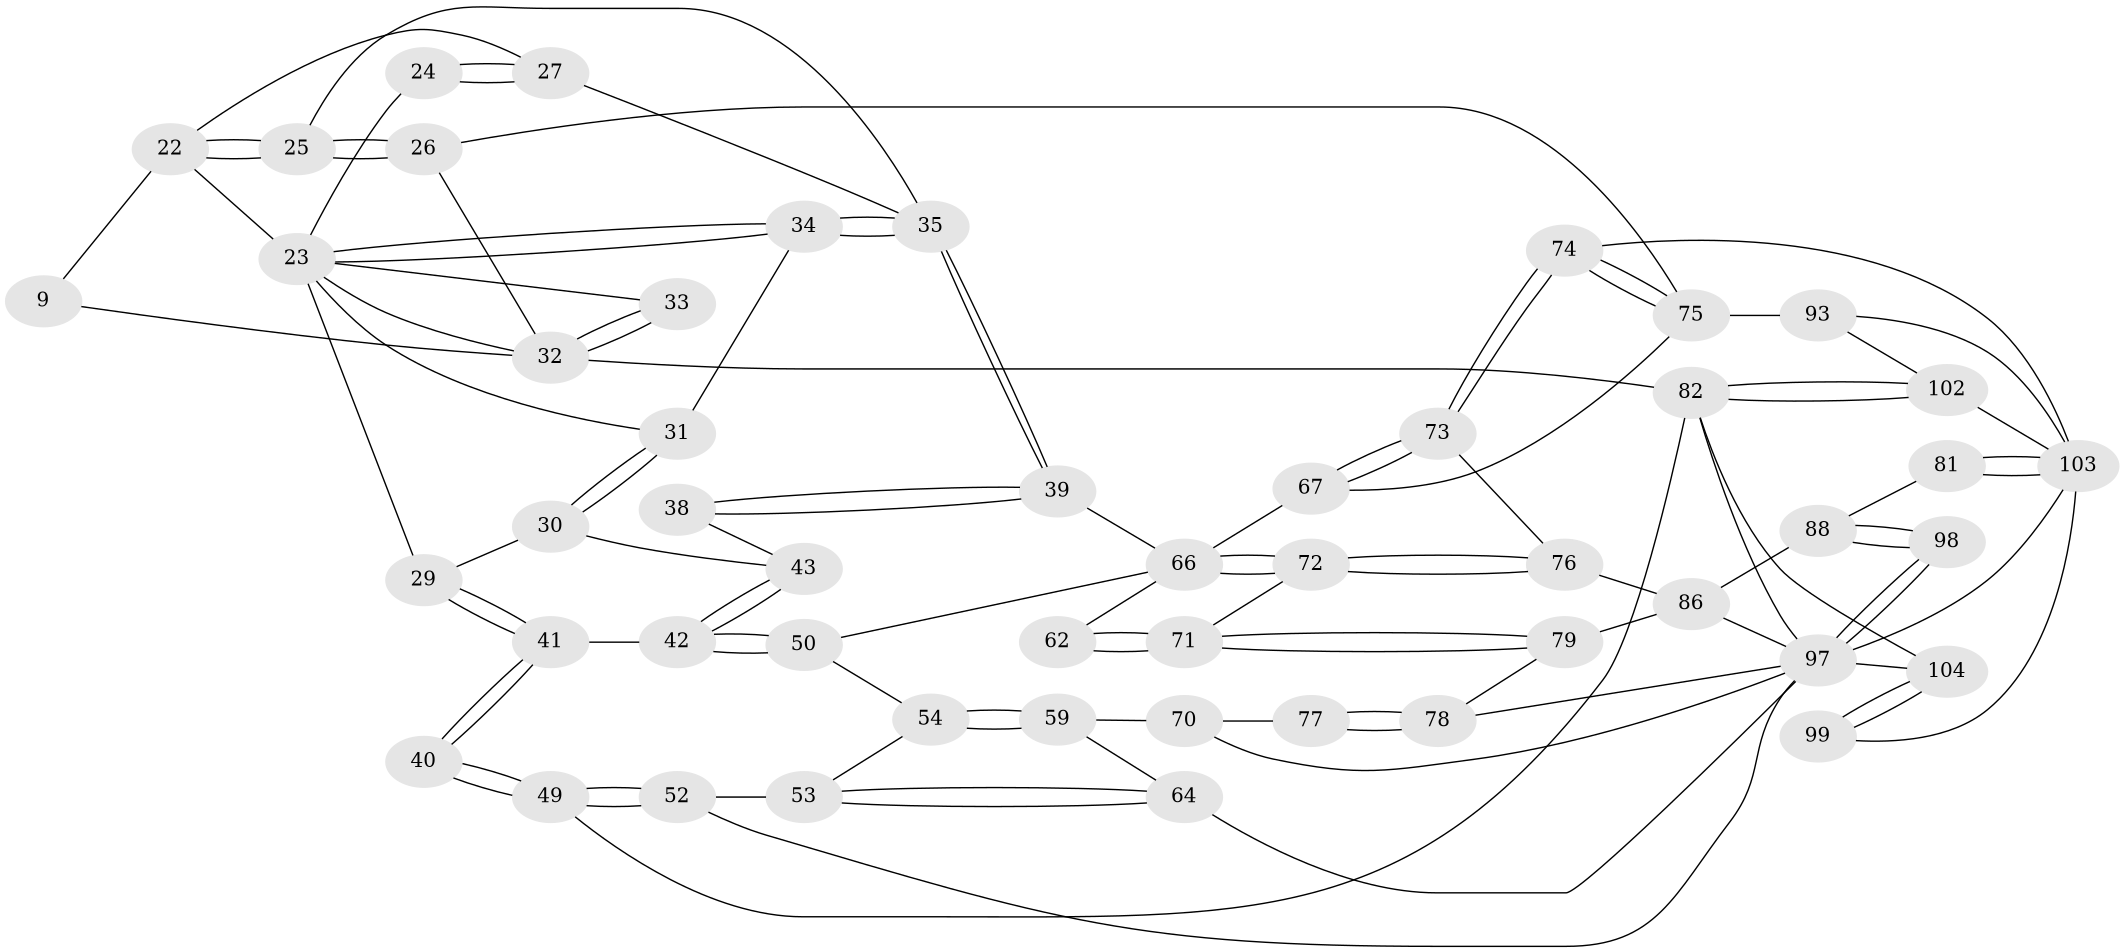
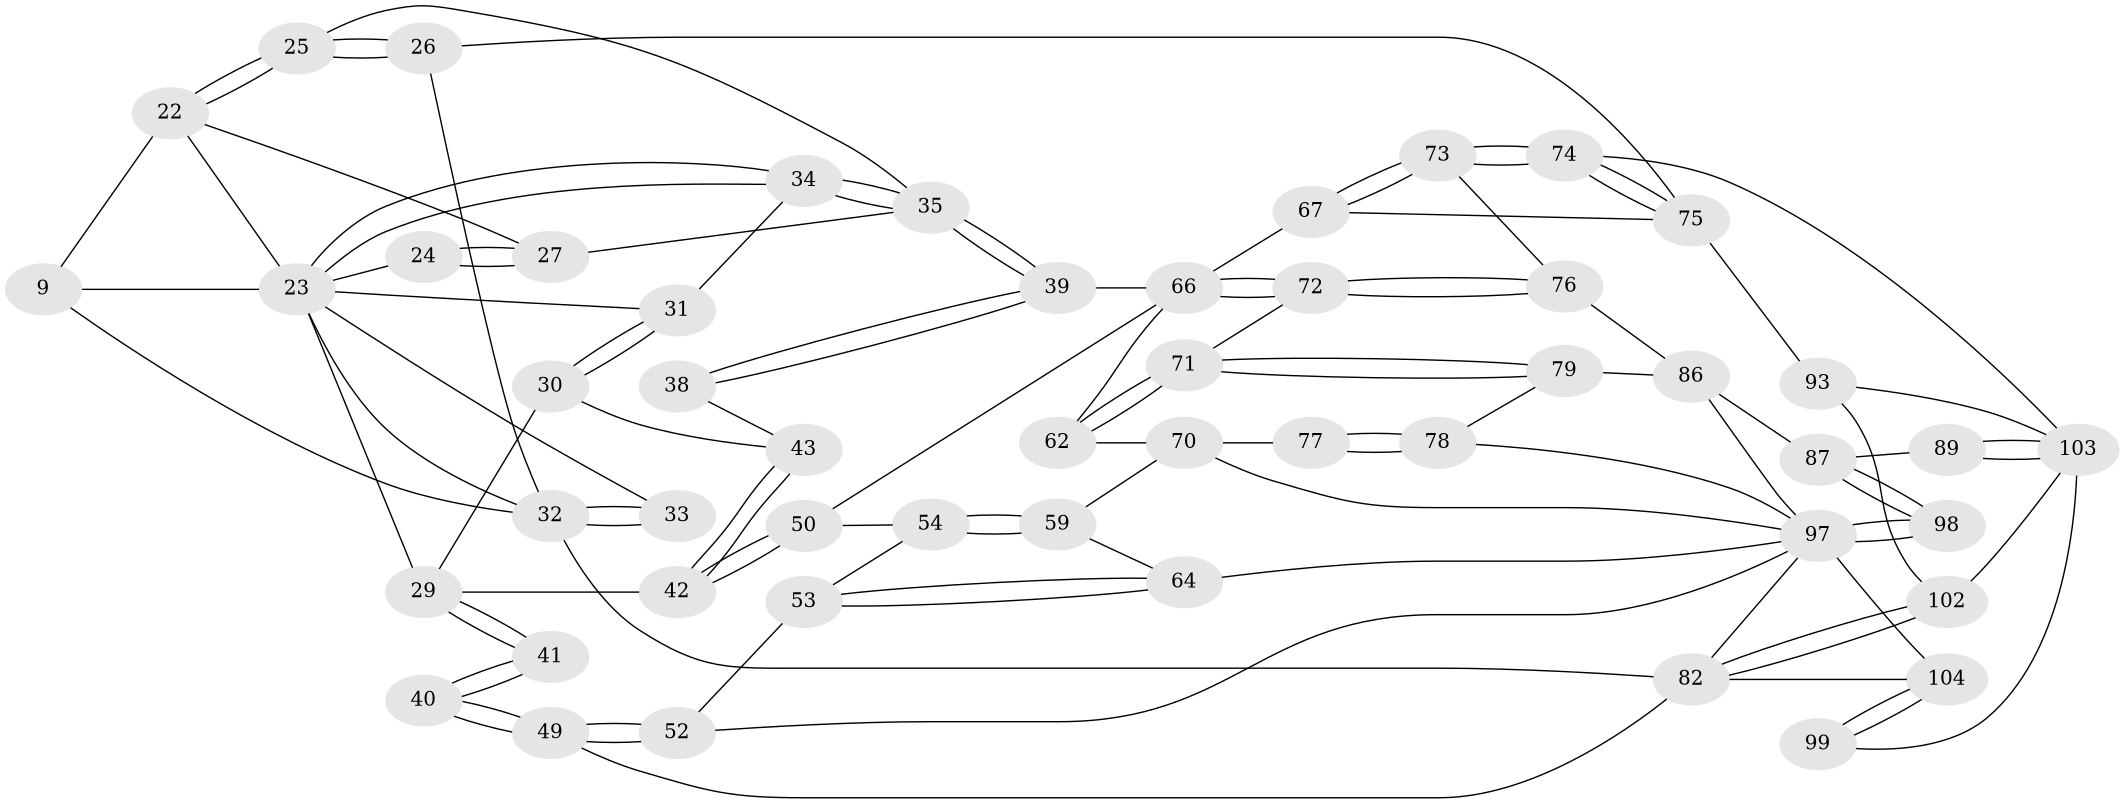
edge "9" -- "23": added
edge "62" -- "70": added
node "81": label "81" -> "89"
node "88": label "88" -> "87"
edge "103" -- "97": removed
edge "41" -- "42": now "29" -- "42"
